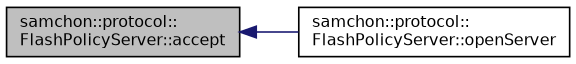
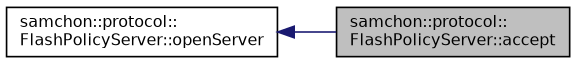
edge "samchon::protocol:: FlashPolicyServer::openServer" -> "samchon::protocol:: FlashPolicyServer::accept": reversed
